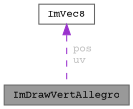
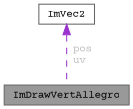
node "ImVec8": label "ImVec8" -> "ImVec2"
